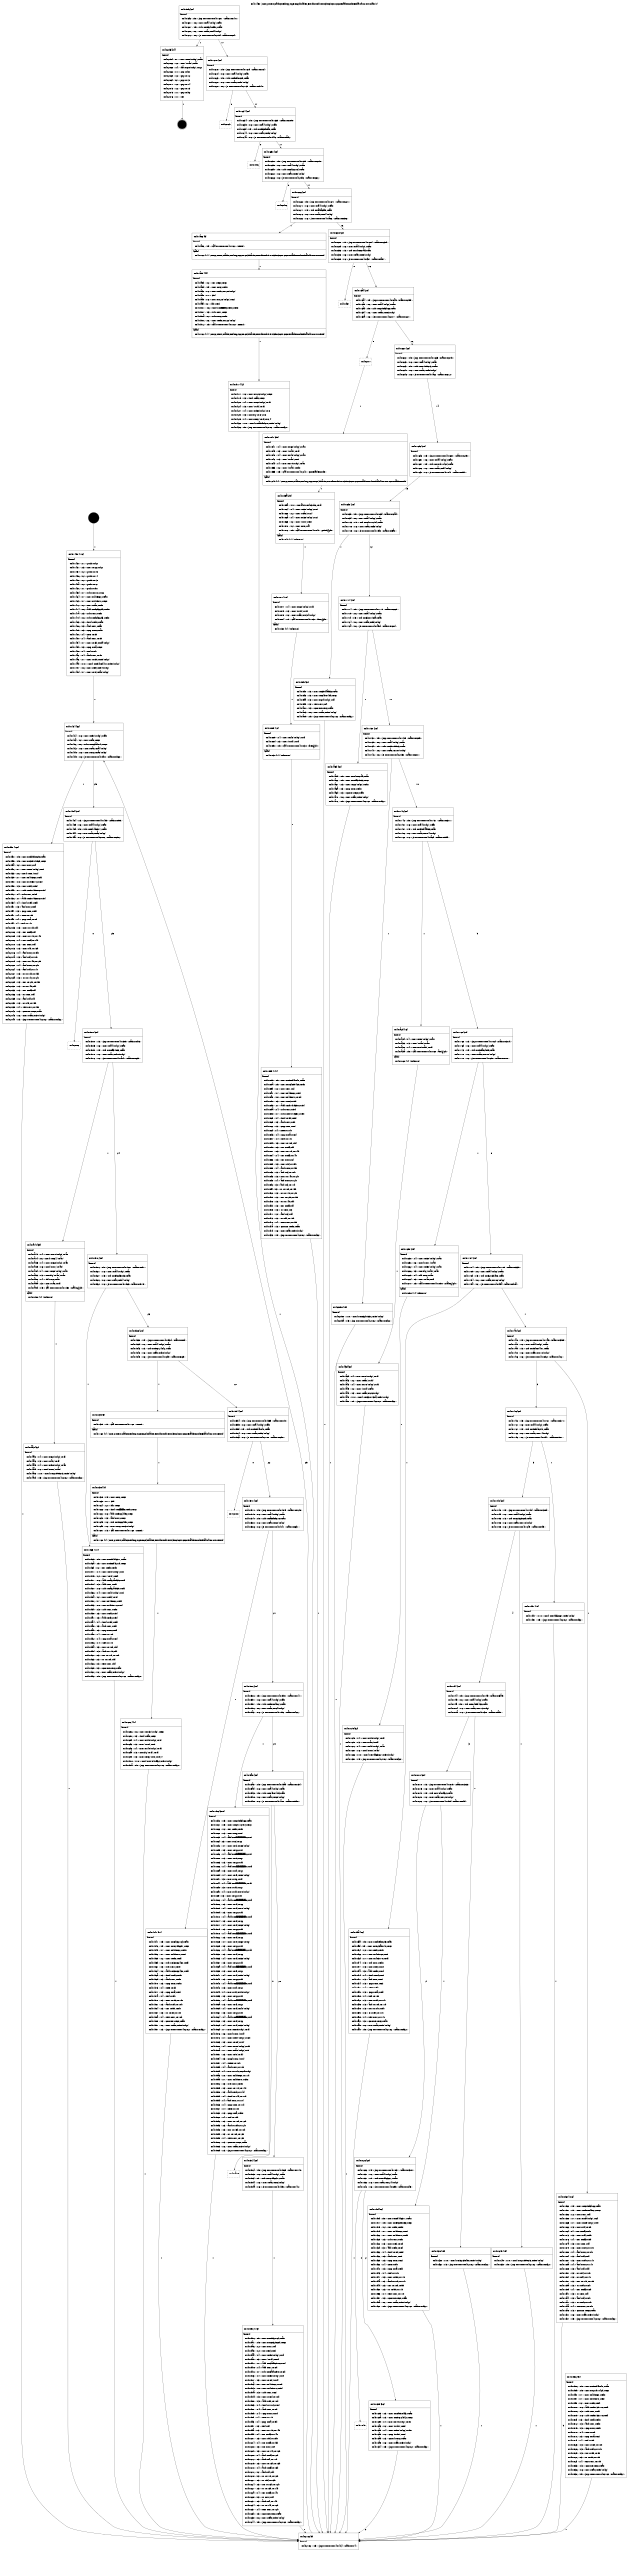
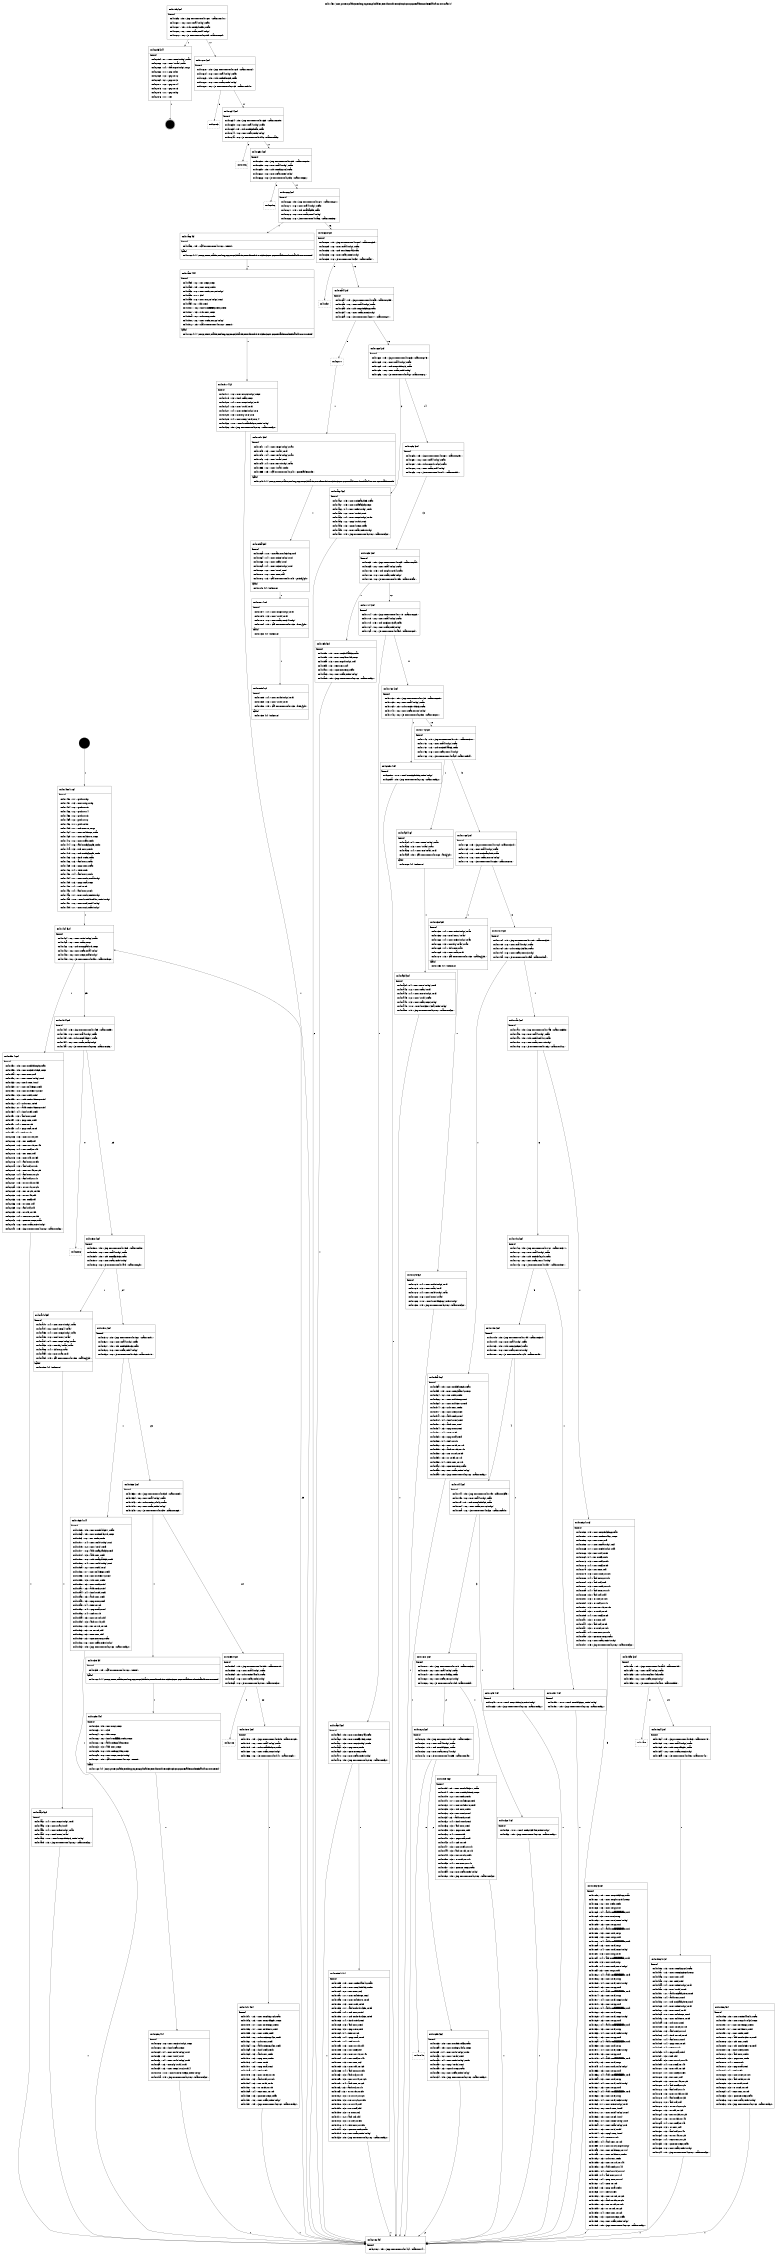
node "0x401ac2 [36]": added
edge "0x401e89 [12]" -> "0x401e95 [147]": now "0x401a5d [30]" -> "0x401e95 [147]"
node "0x40158c [28]": removed
